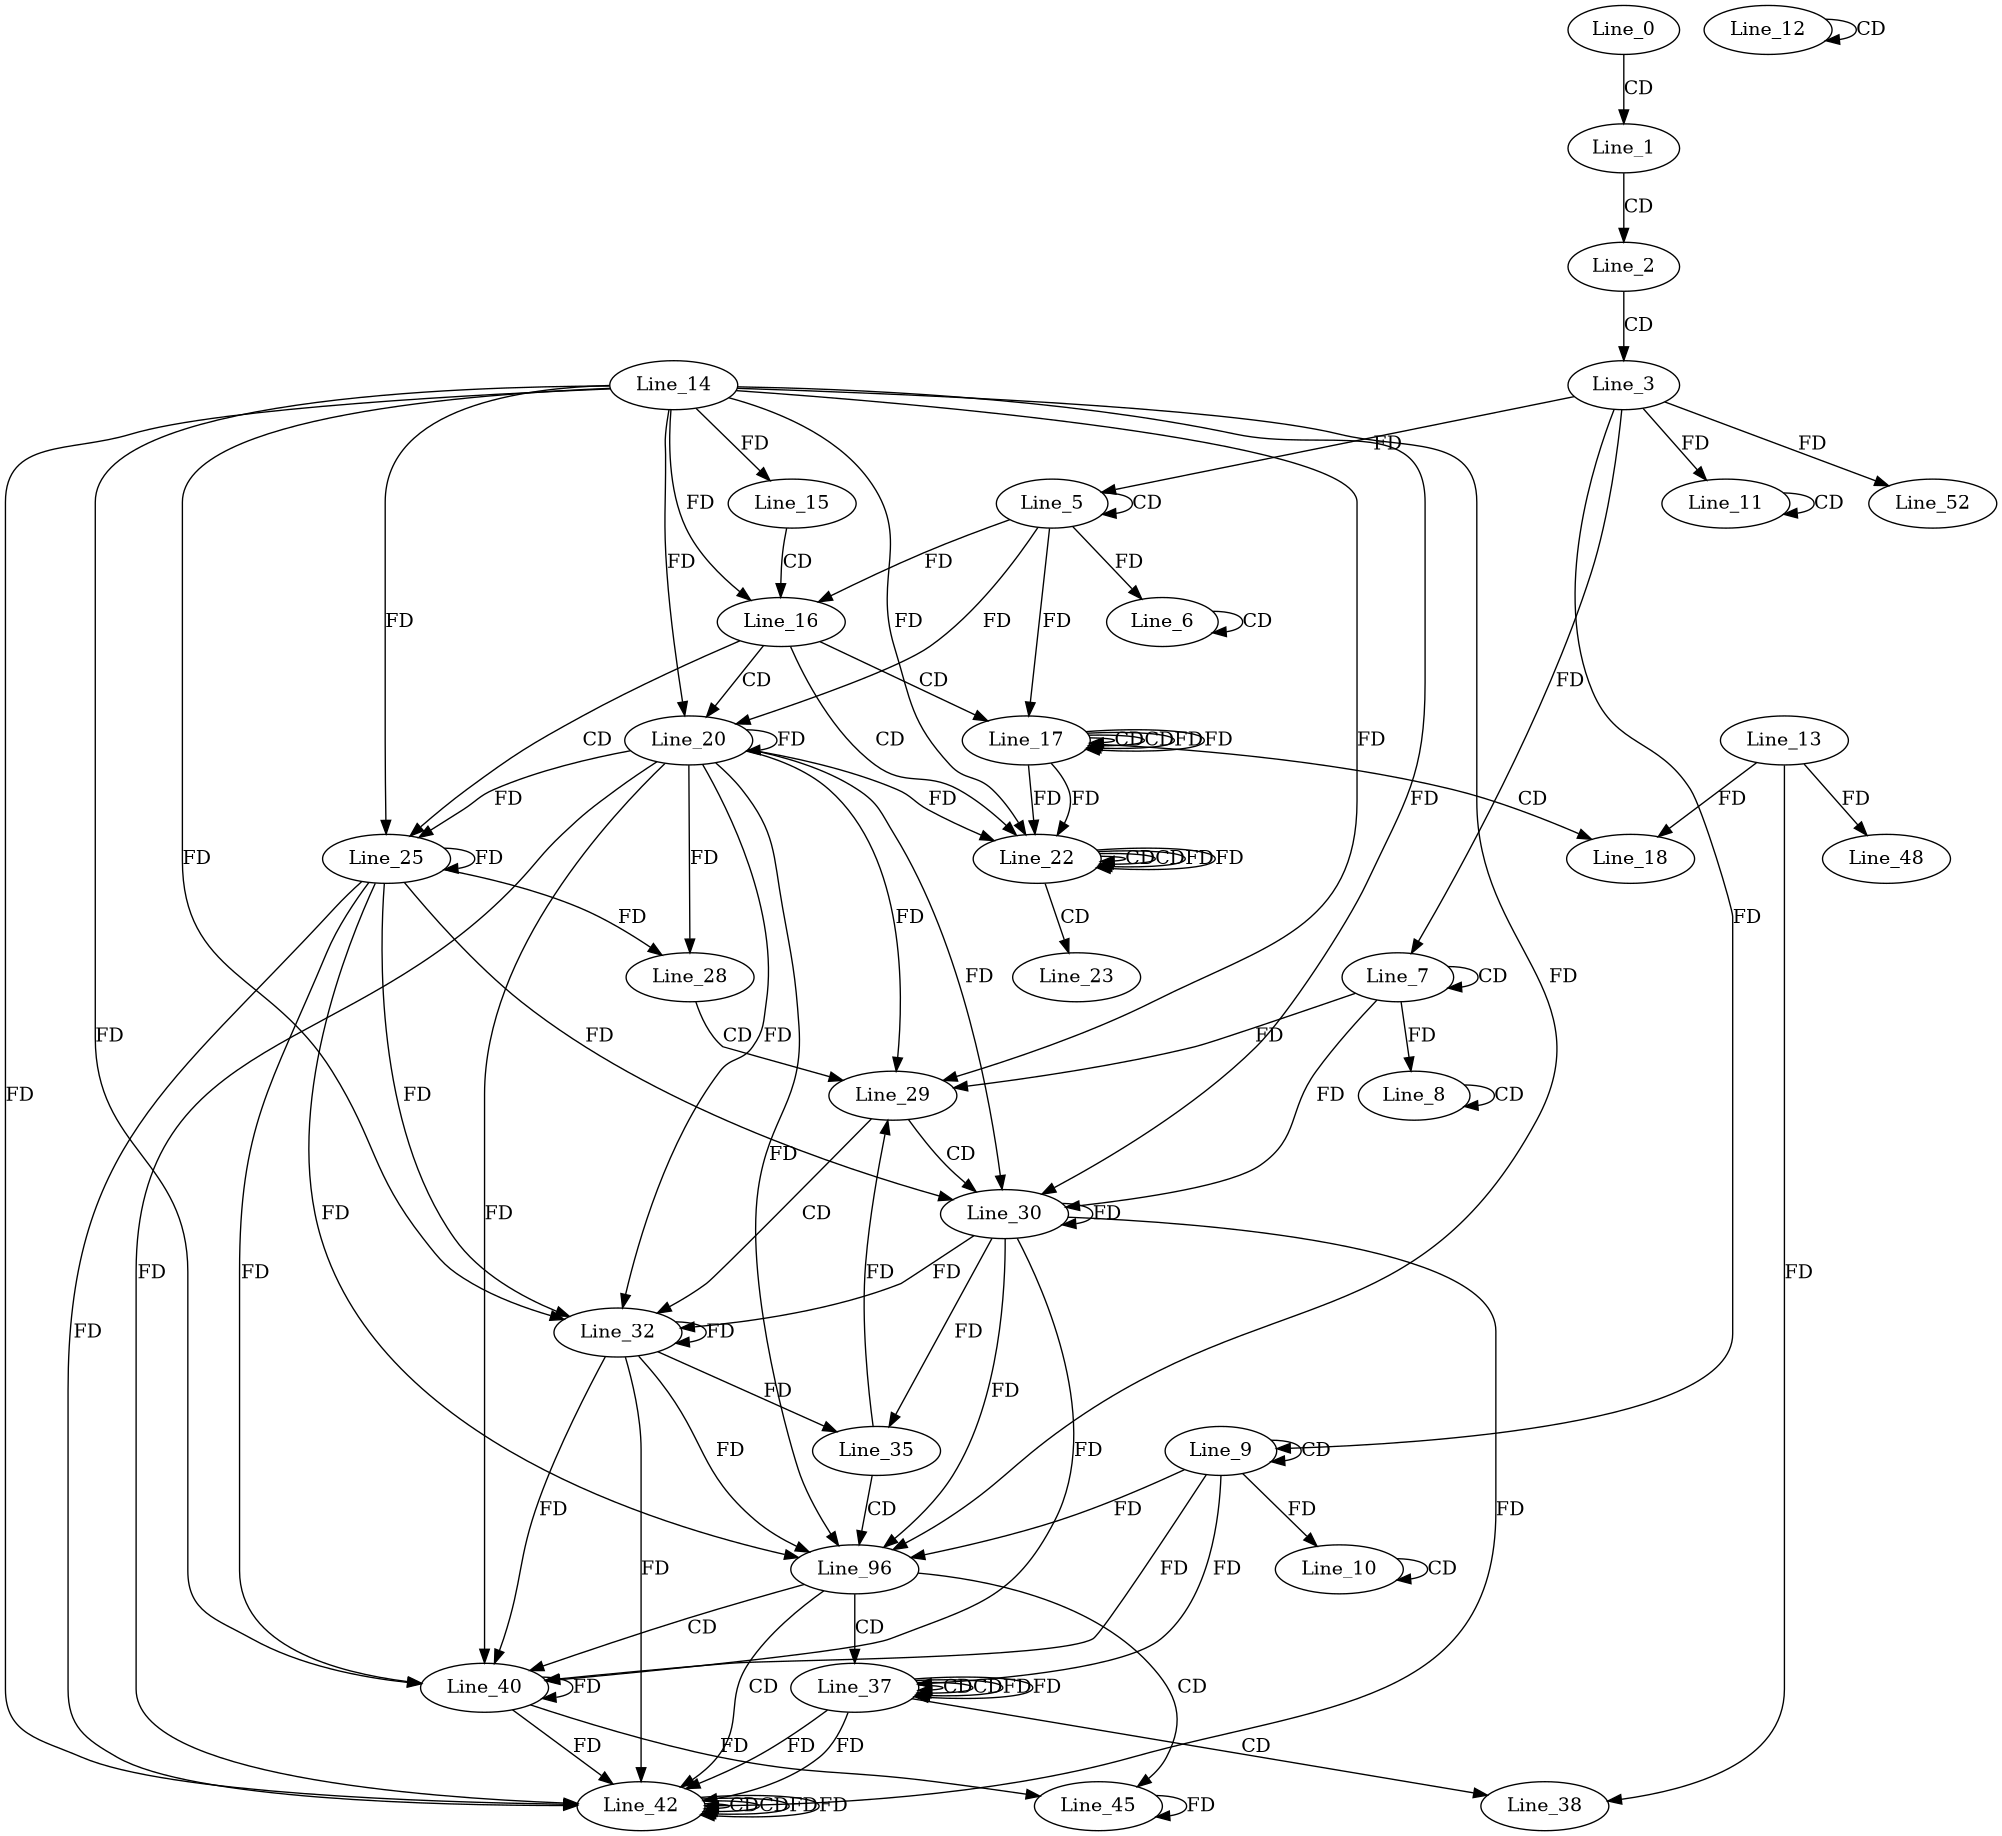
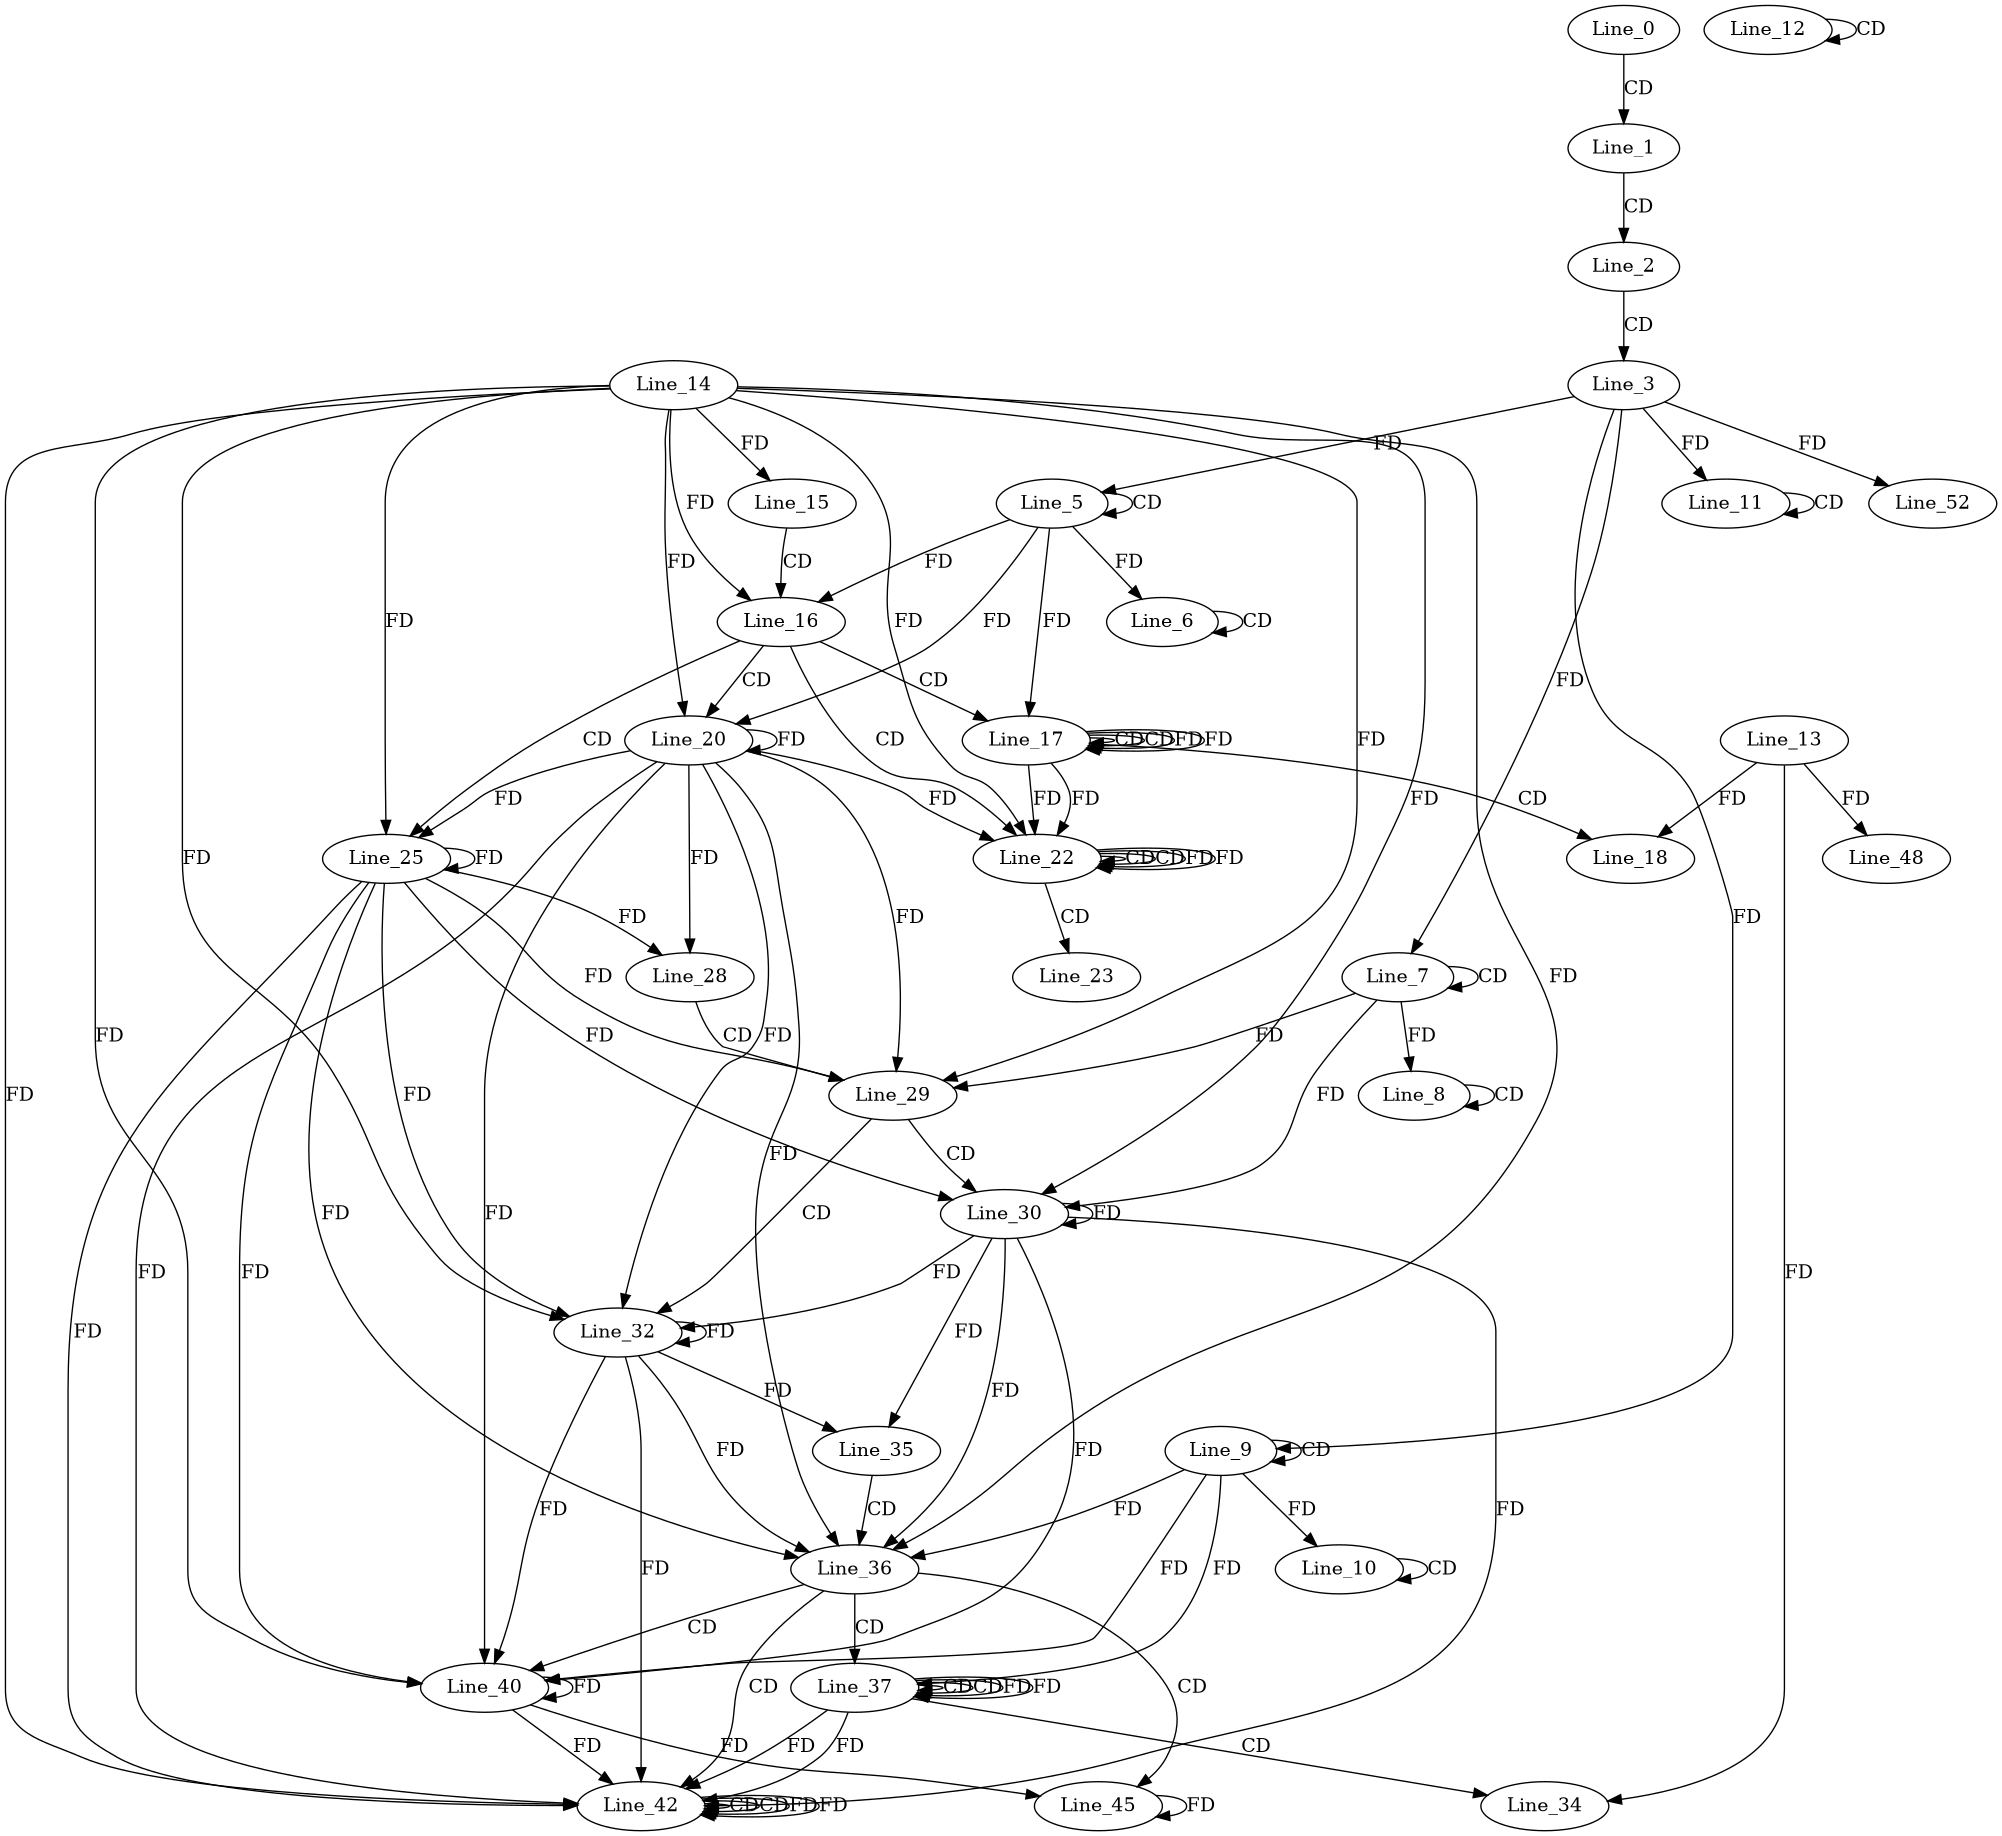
edge "Line_20" -> "Line_30": removed, label "FD"
edge "Line_35" -> "Line_29": now "Line_25" -> "Line_29"
node "Line_96": label "Line_96" -> "Line_36"
node "Line_38": label "Line_38" -> "Line_34"
